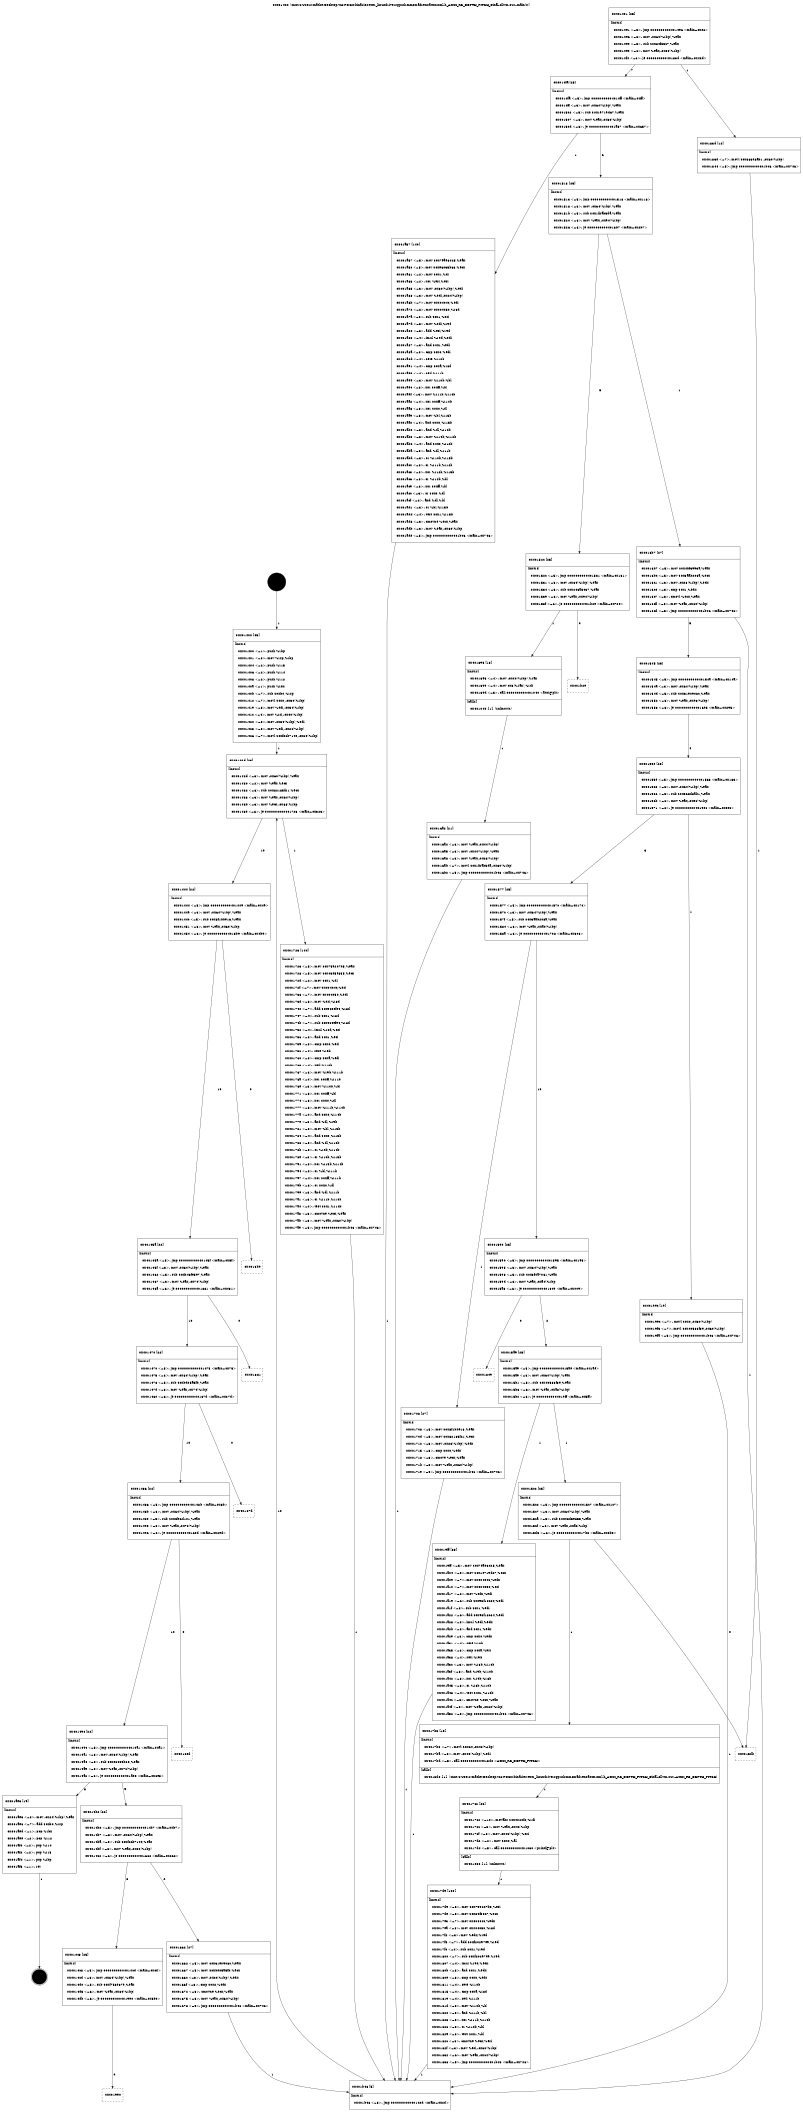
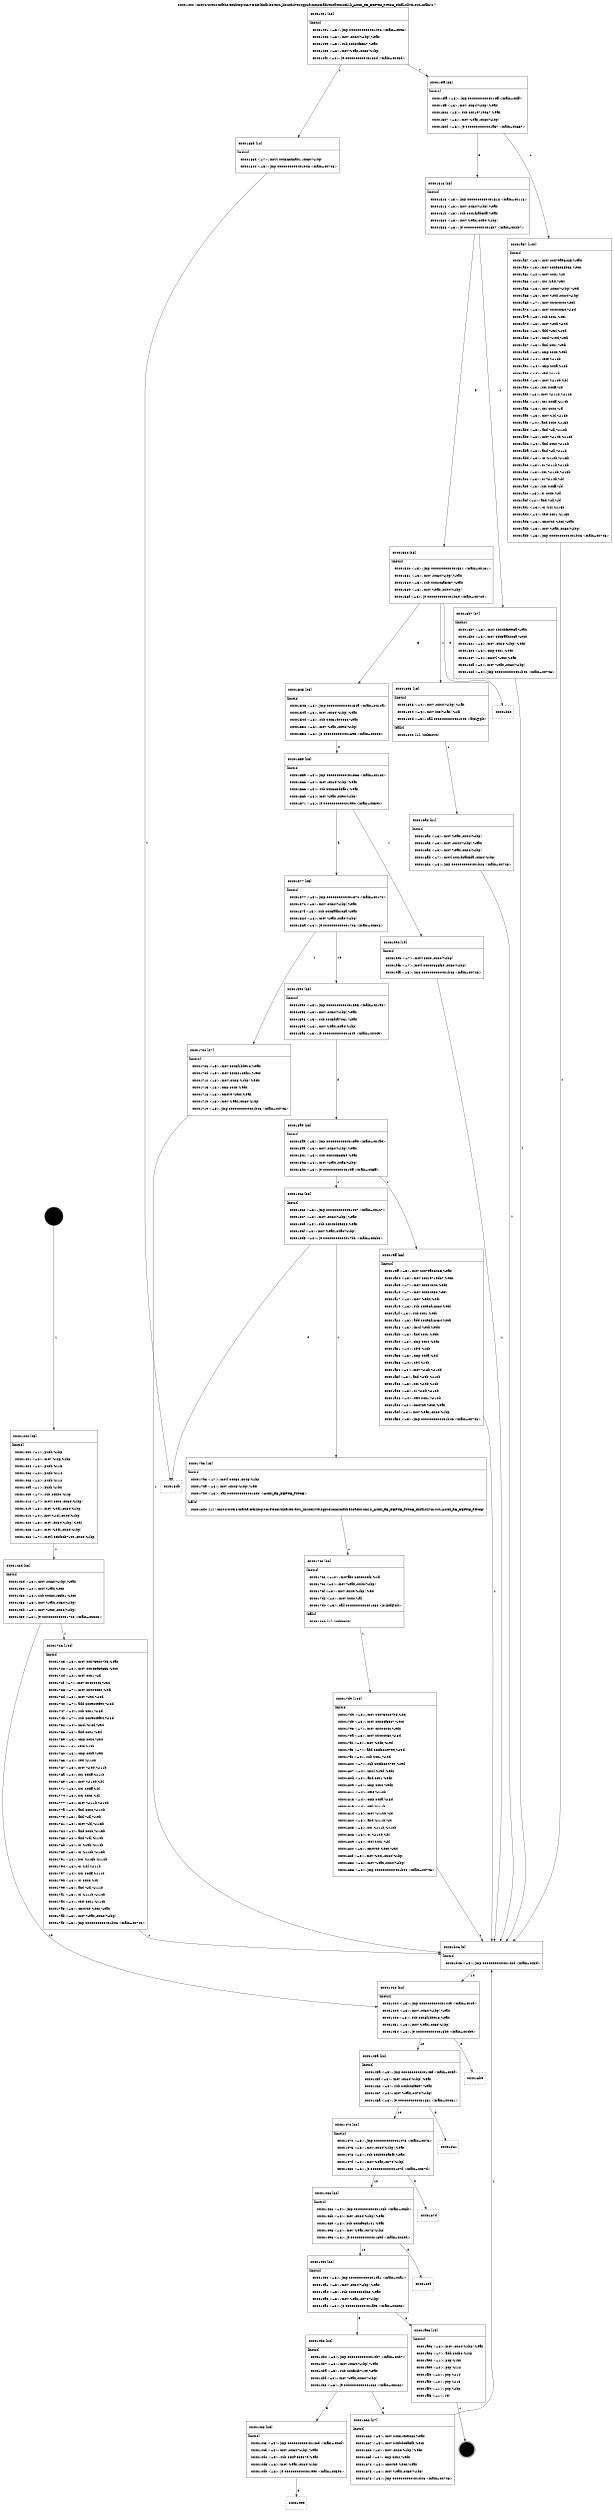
edge "0x4016b7 [27]" -> "0x401545 [25]": now "0x40152c [25]" -> "0x401545 [25]"
node "0x401849": removed
edge "0x401b46 [5]" -> "0x40142d [23]": now "0x401b46 [5]" -> "0x401444 [22]"
